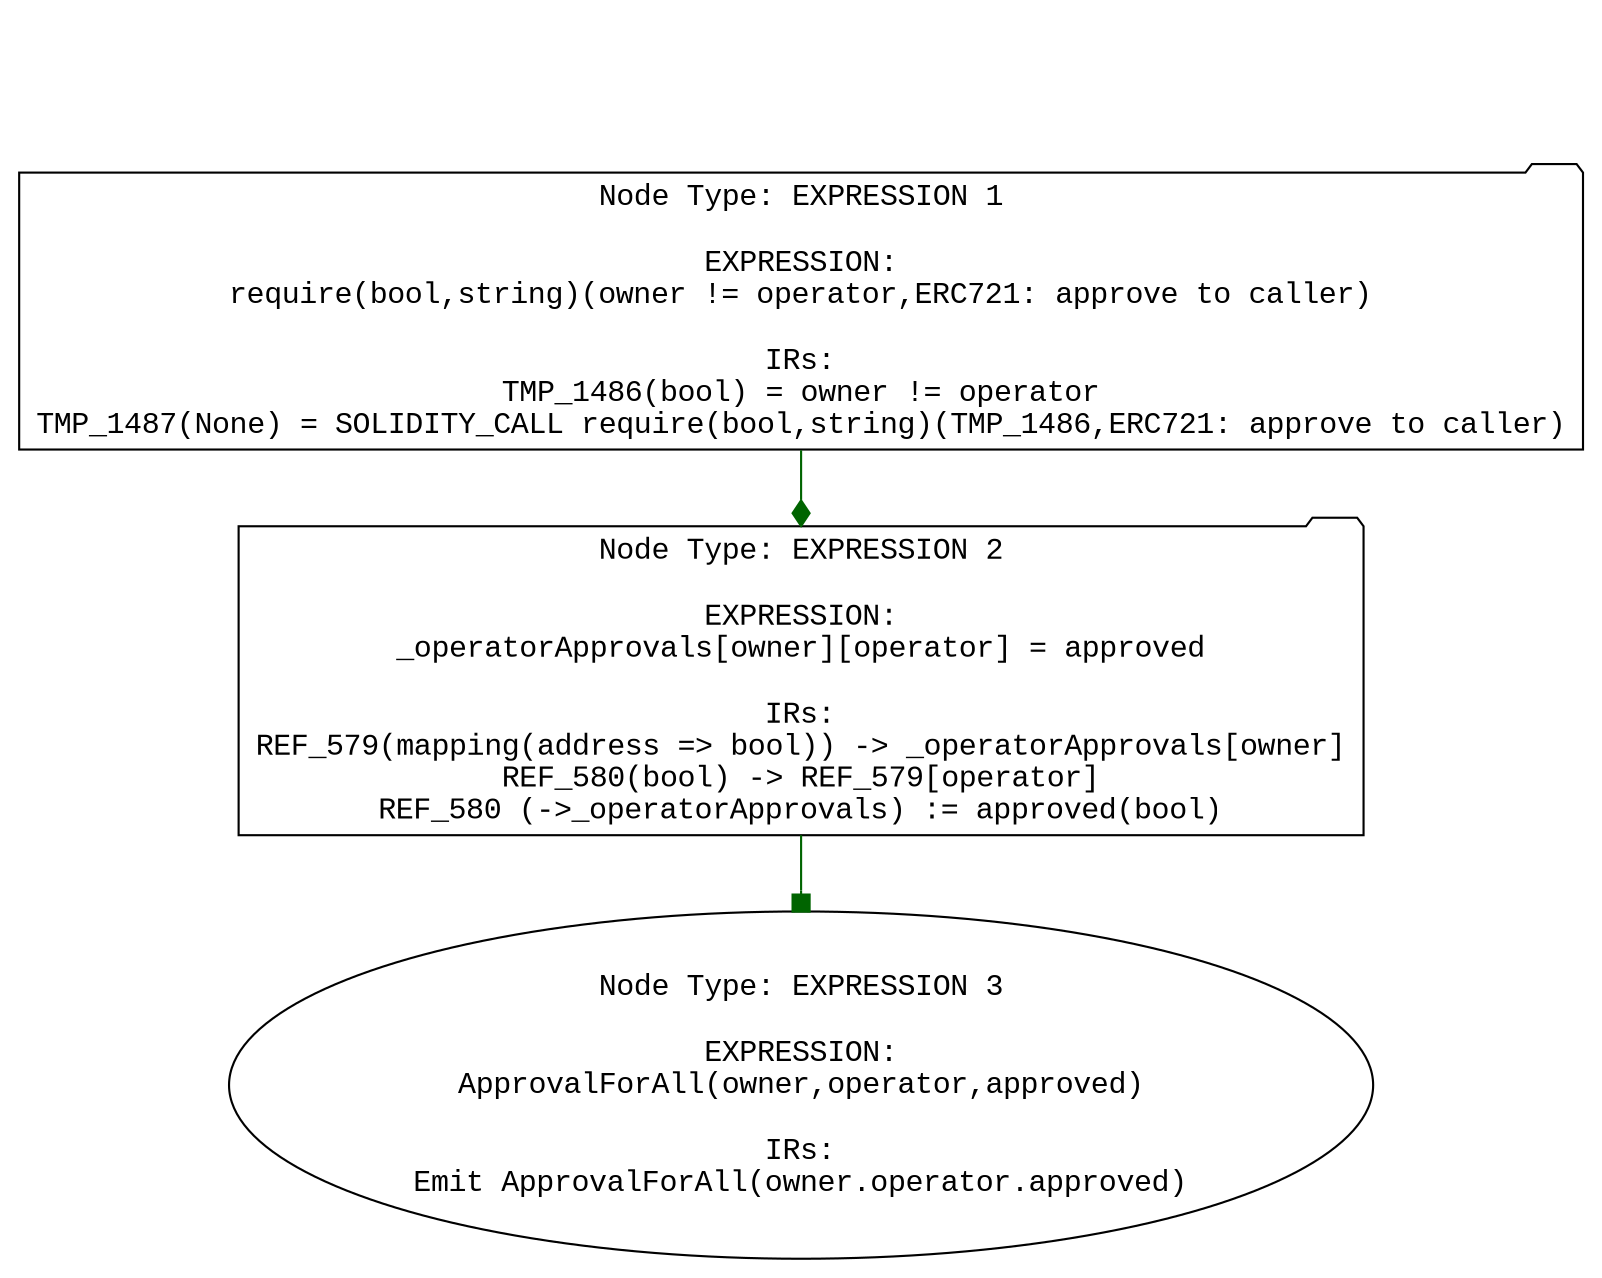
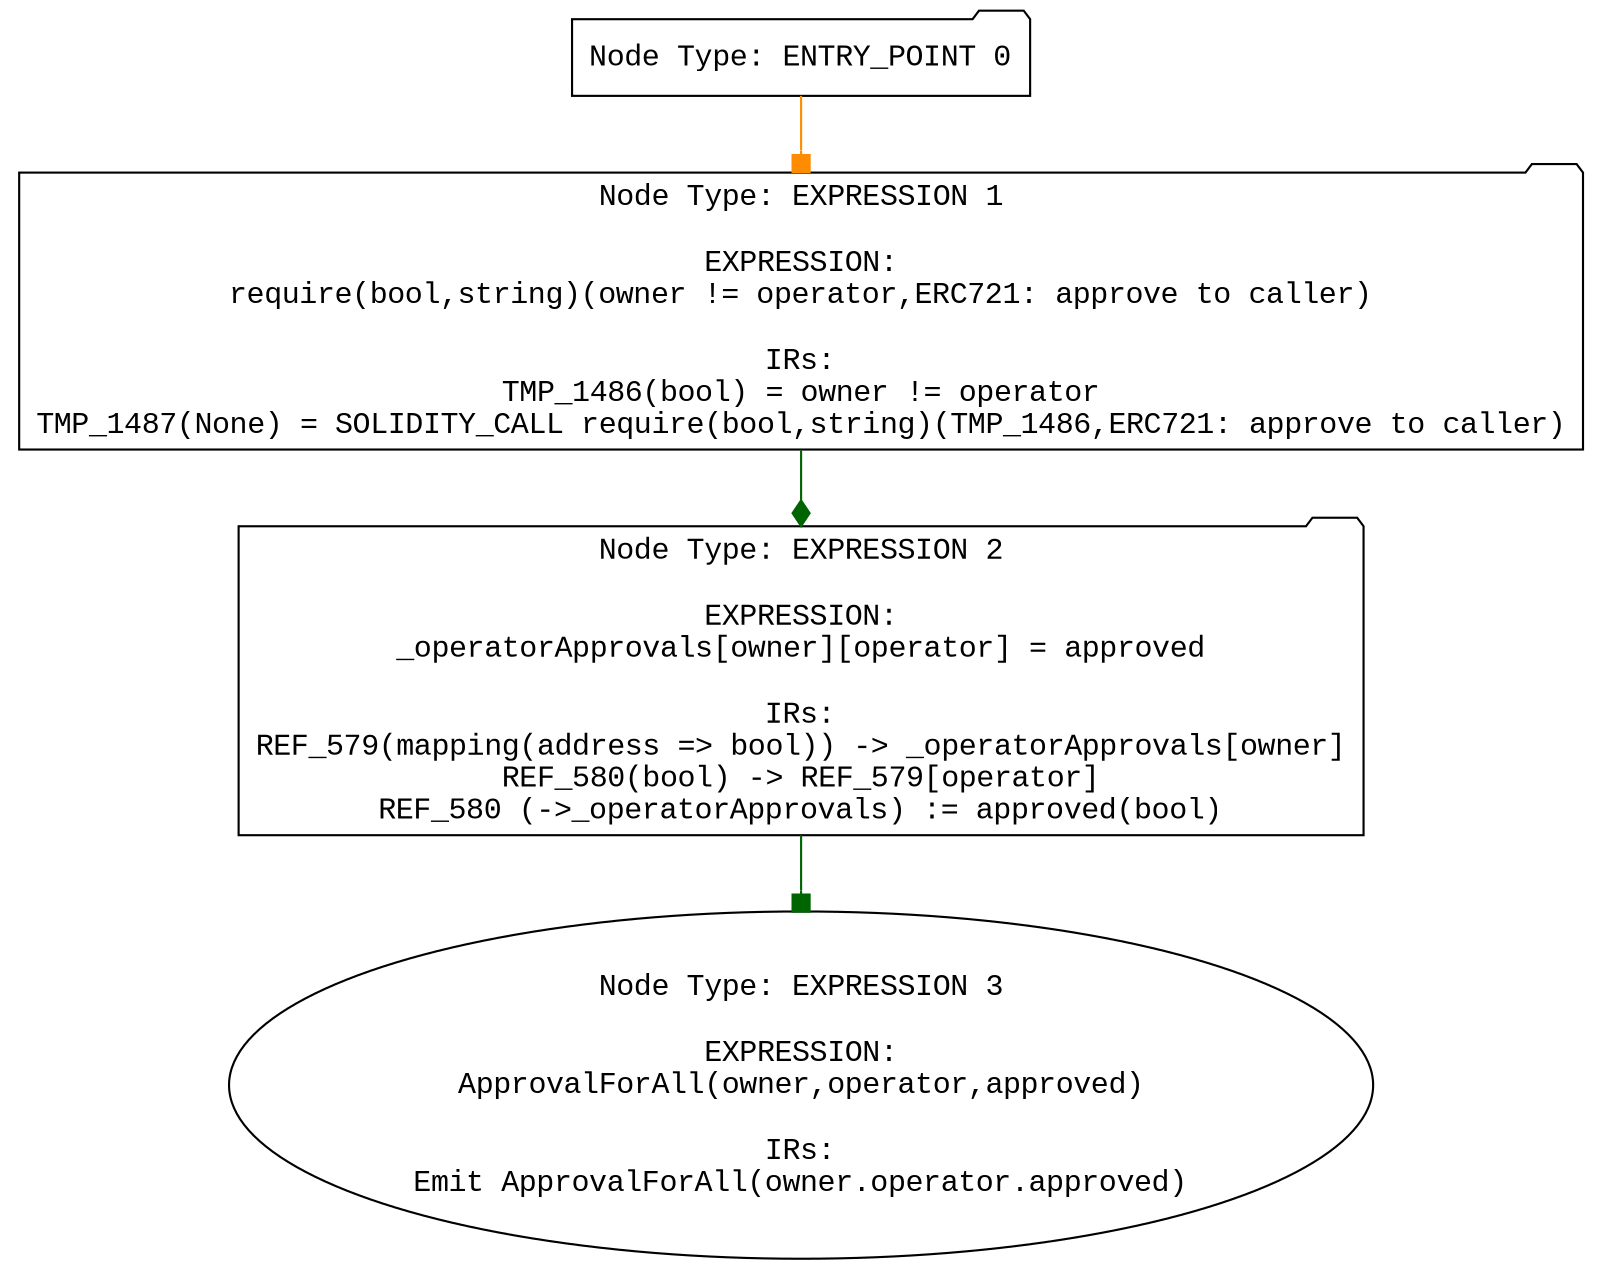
node "Node Type: ENTRY_POINT 0": added
